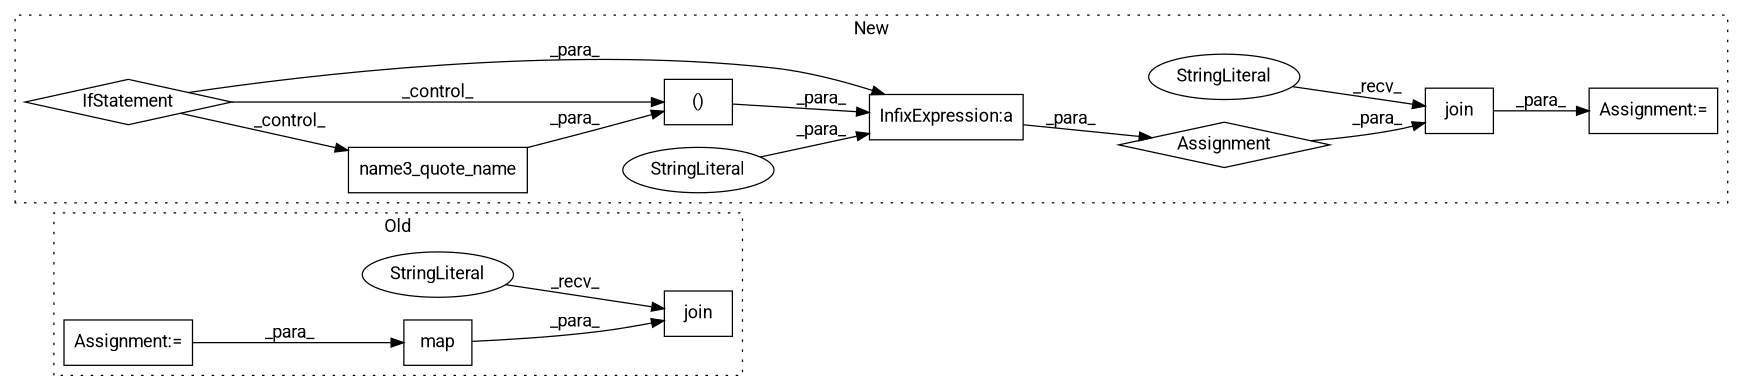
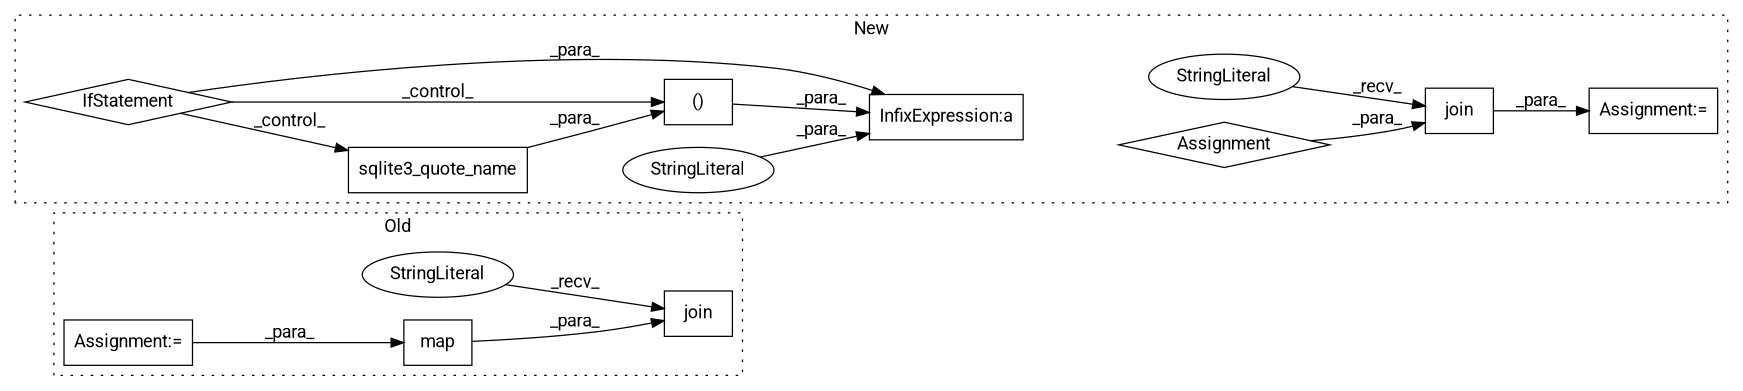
edge "InfixExpression:a" -> "Assignment": removed, label "_para_"
node "name3_quote_name": label "name3_quote_name" -> "sqlite3_quote_name"
